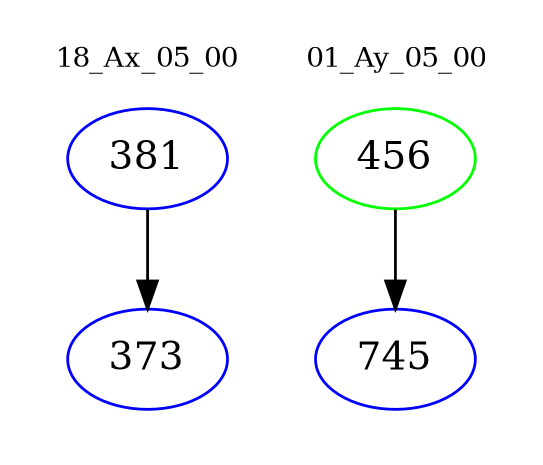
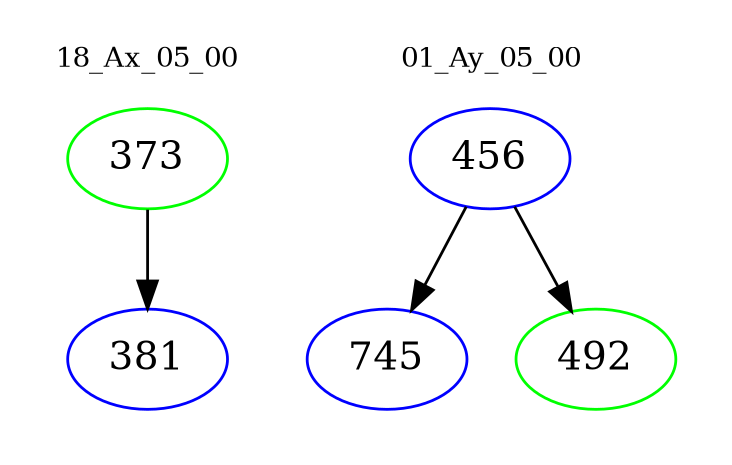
node "456": color green -> blue
edge "381" -> "373": reversed
node "373": color blue -> green
node "492": added
